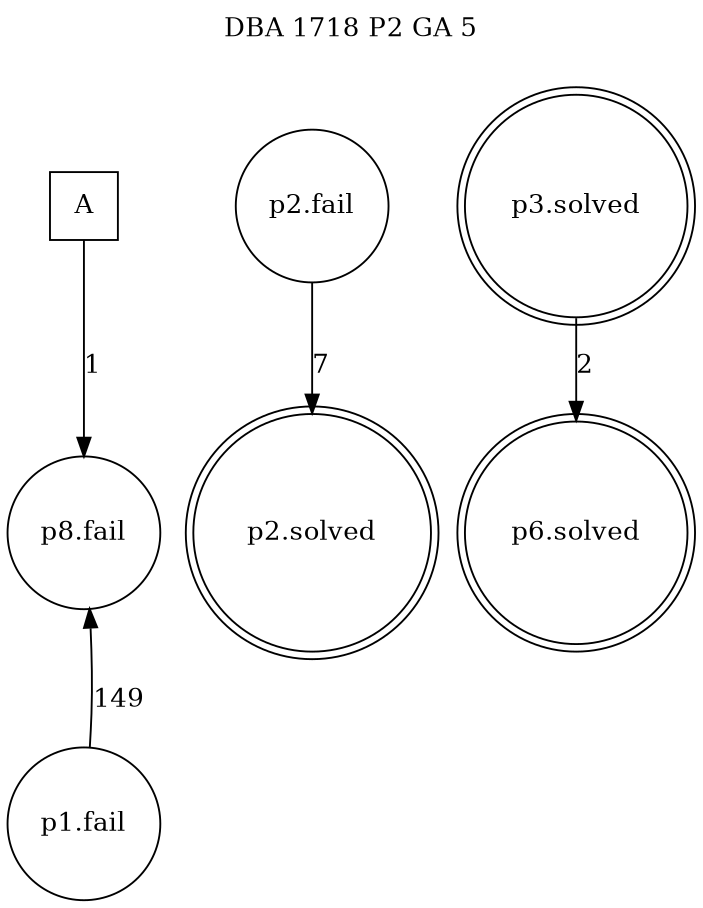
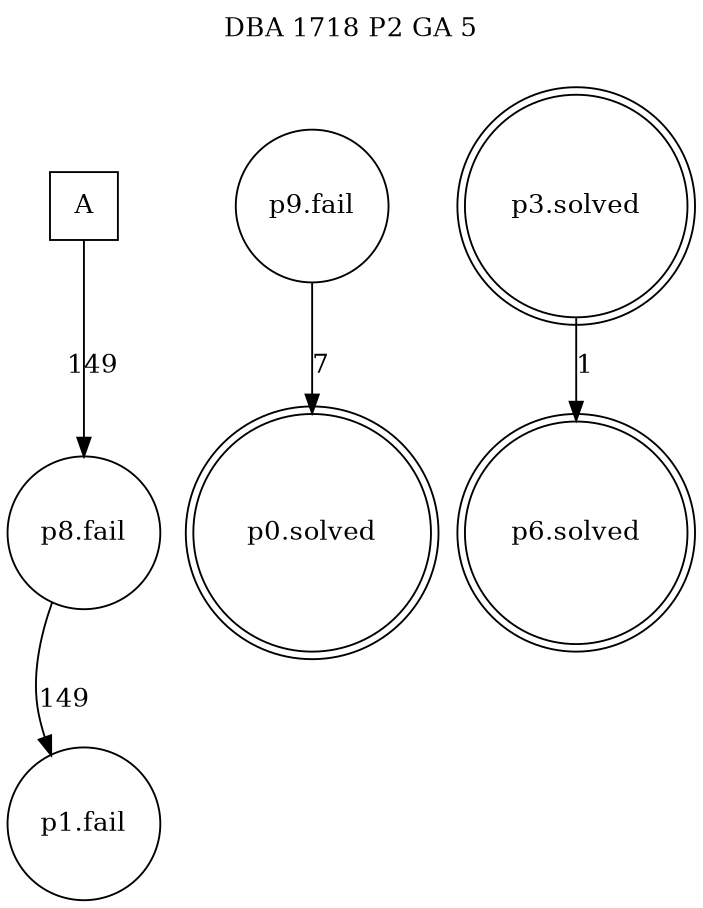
node "p2.fail": label "p2.fail" -> "p9.fail"
edge "A" -> "p8.fail": label "1" -> "149"
edge "p3.solved" -> "p6.solved": label "2" -> "1"
node "p2.solved": label "p2.solved" -> "p0.solved"
edge "p1.fail" -> "p8.fail": reversed
